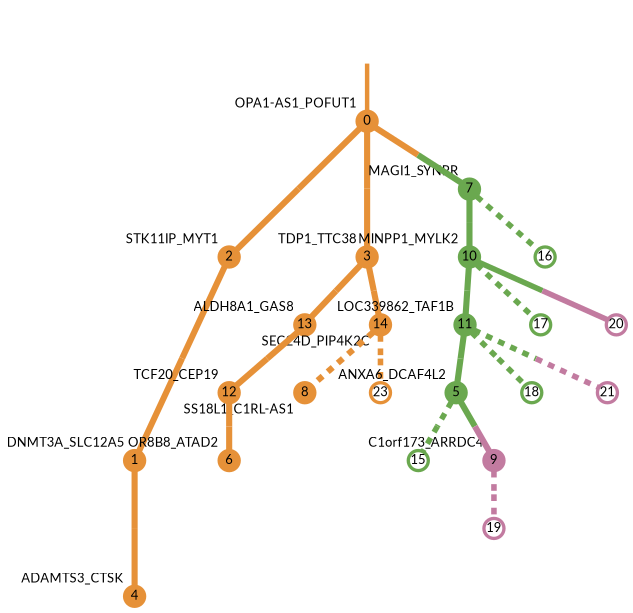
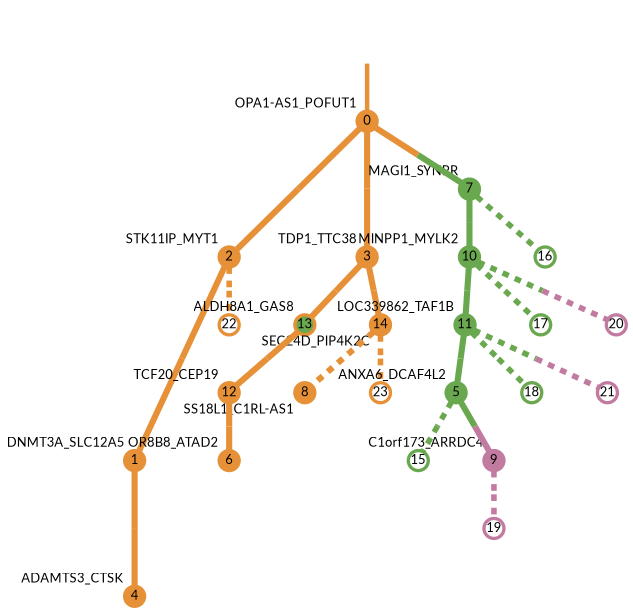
edge "10 MINPP1_MYLK2" -> "20": style solid -> dashed
node "22": added
node "13 ALDH8A1_GAS8": fillcolor #e69138ff -> #6aa84fff
